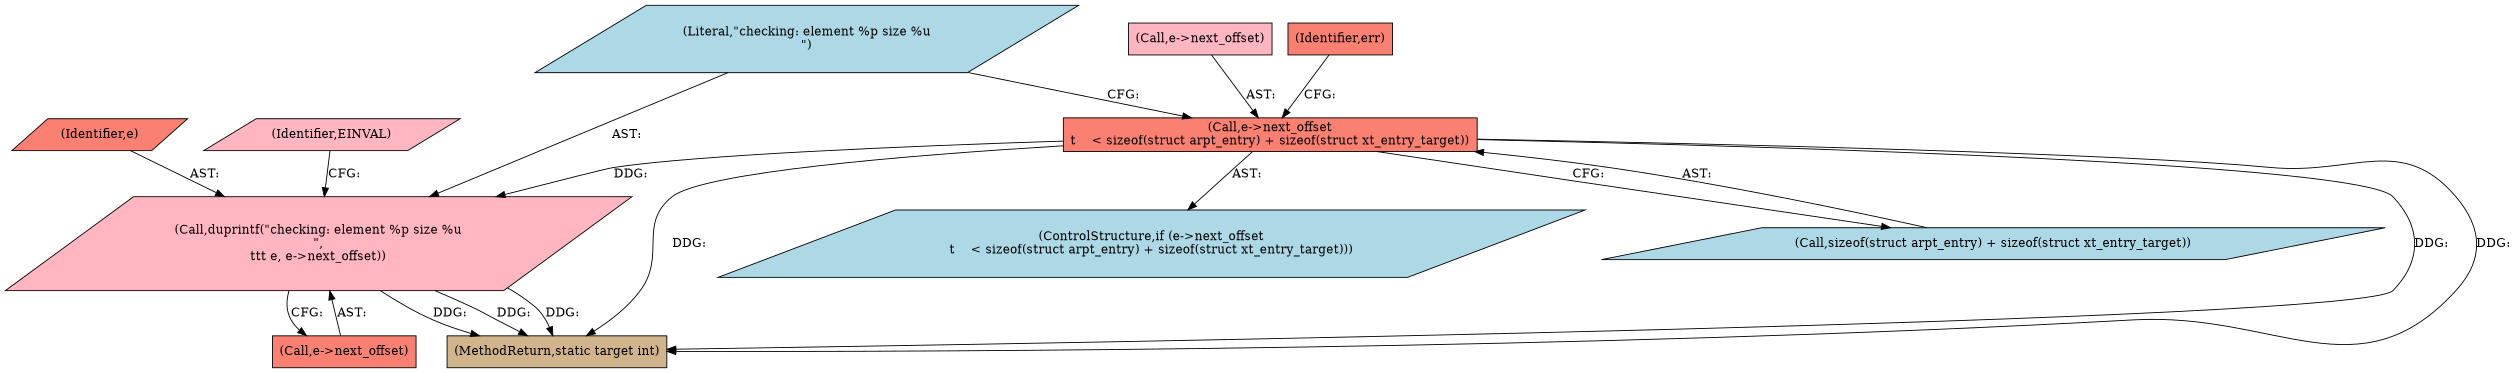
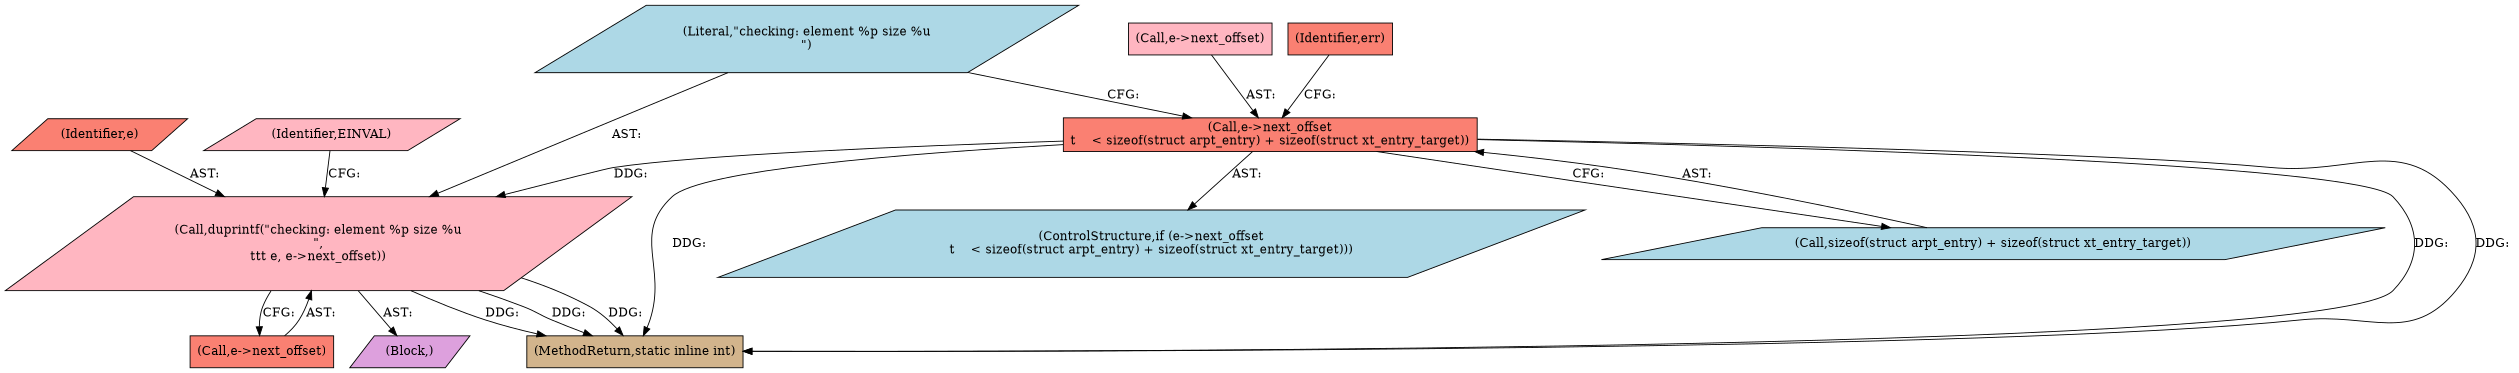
node "(Block,)": added
node "(MethodReturn,static target int)": label "(MethodReturn,static target int)" -> "(MethodReturn,static inline int)"
